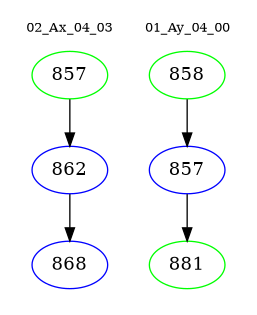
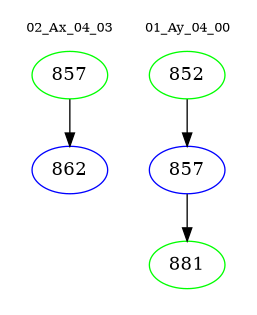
node "858": label "858" -> "852"
node "868": removed
